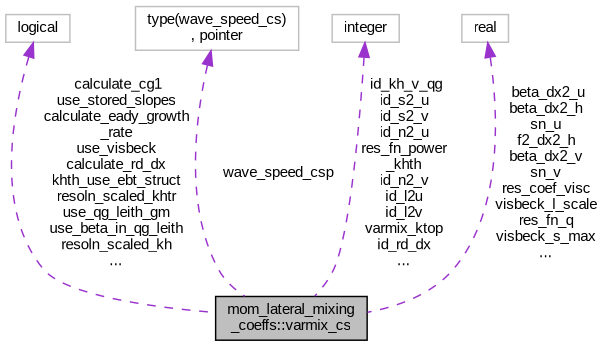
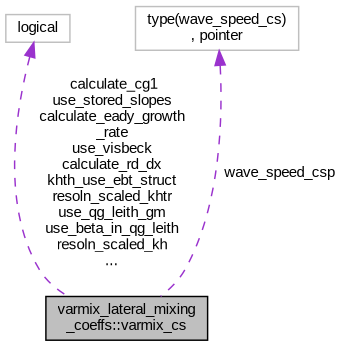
node "integer": removed
node "real": removed
node "mom_lateral_mixing _coeffs::varmix_cs": label "mom_lateral_mixing _coeffs::varmix_cs" -> "varmix_lateral_mixing _coeffs::varmix_cs"
